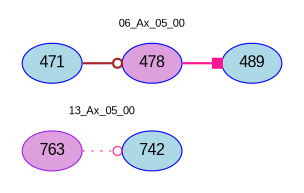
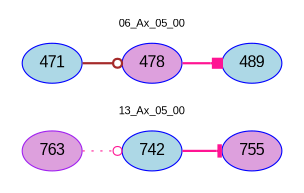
node "755": added
